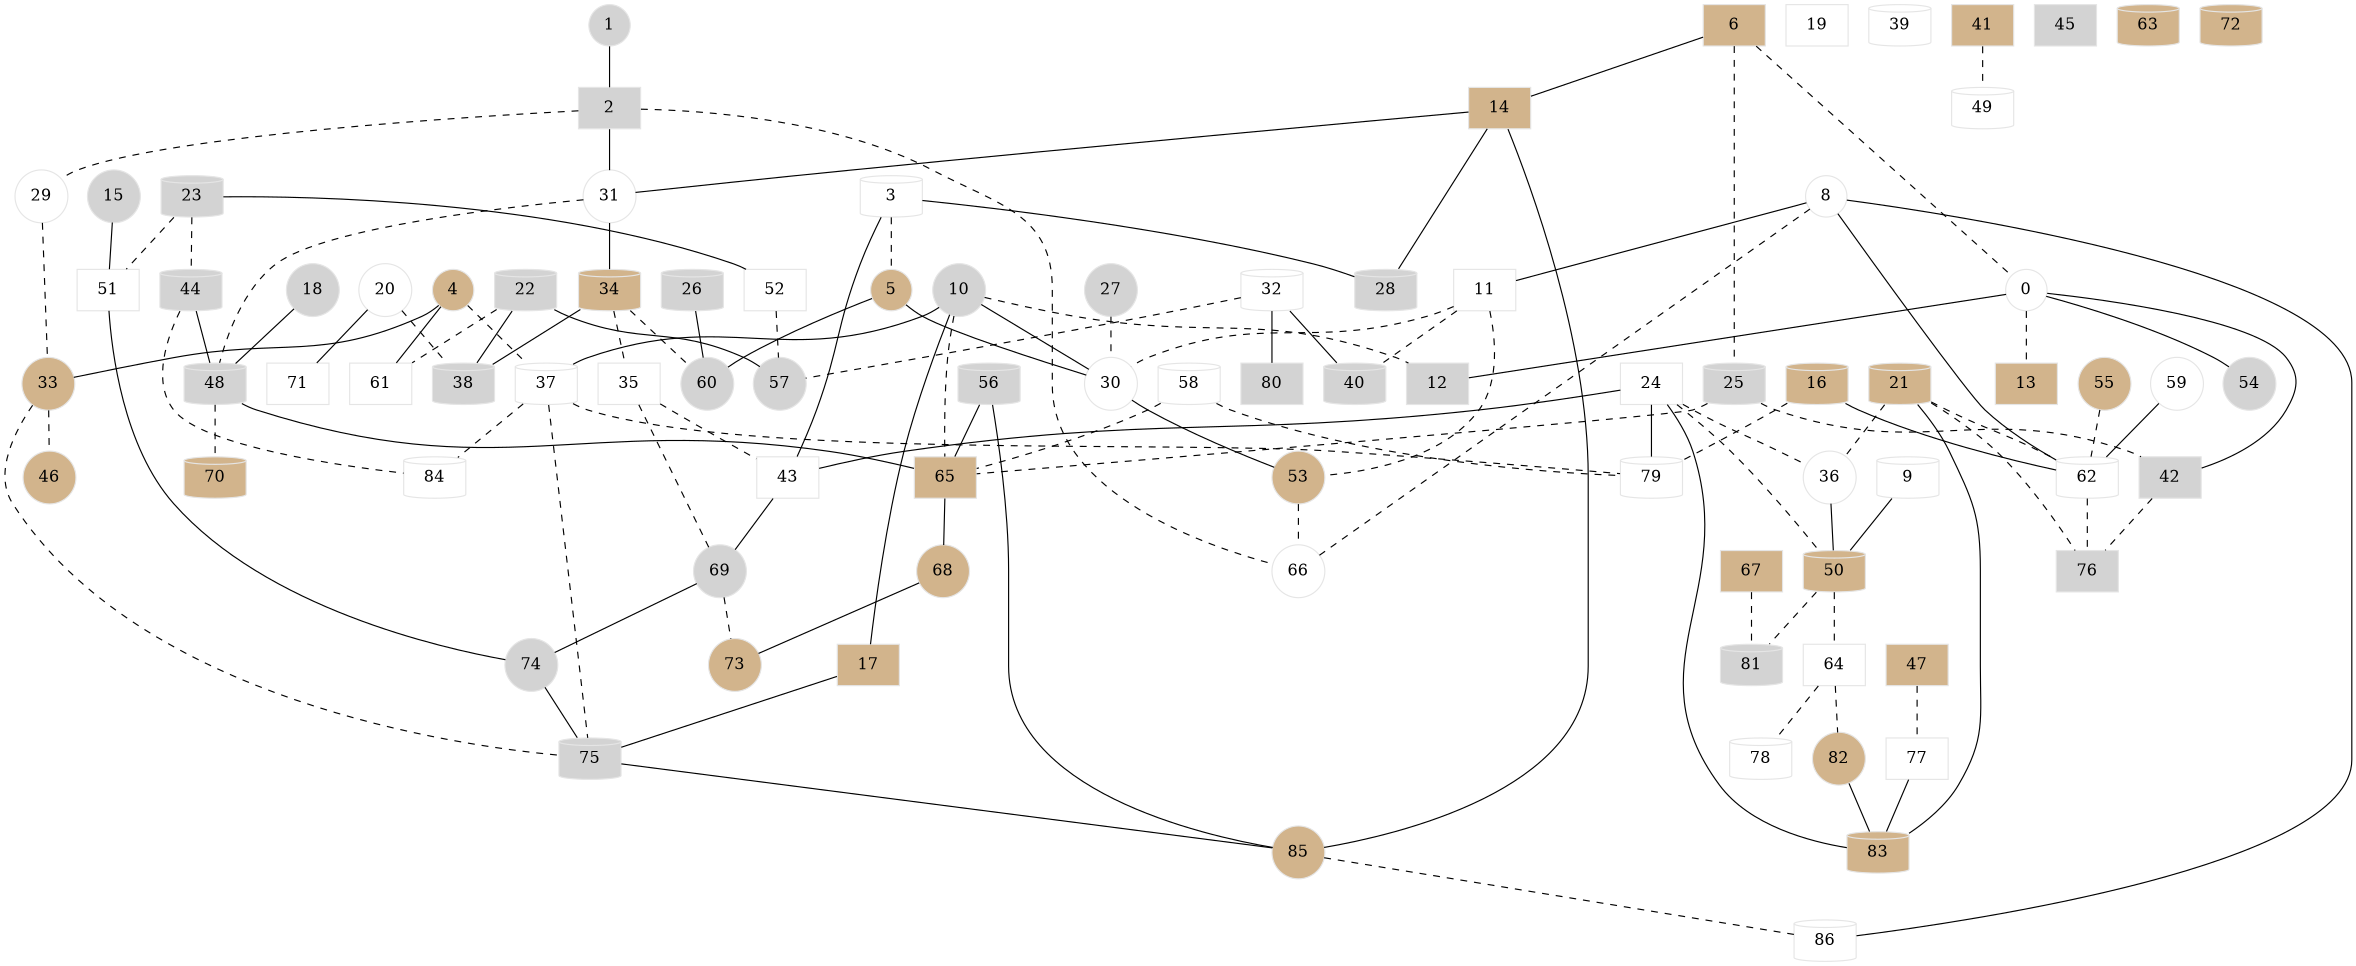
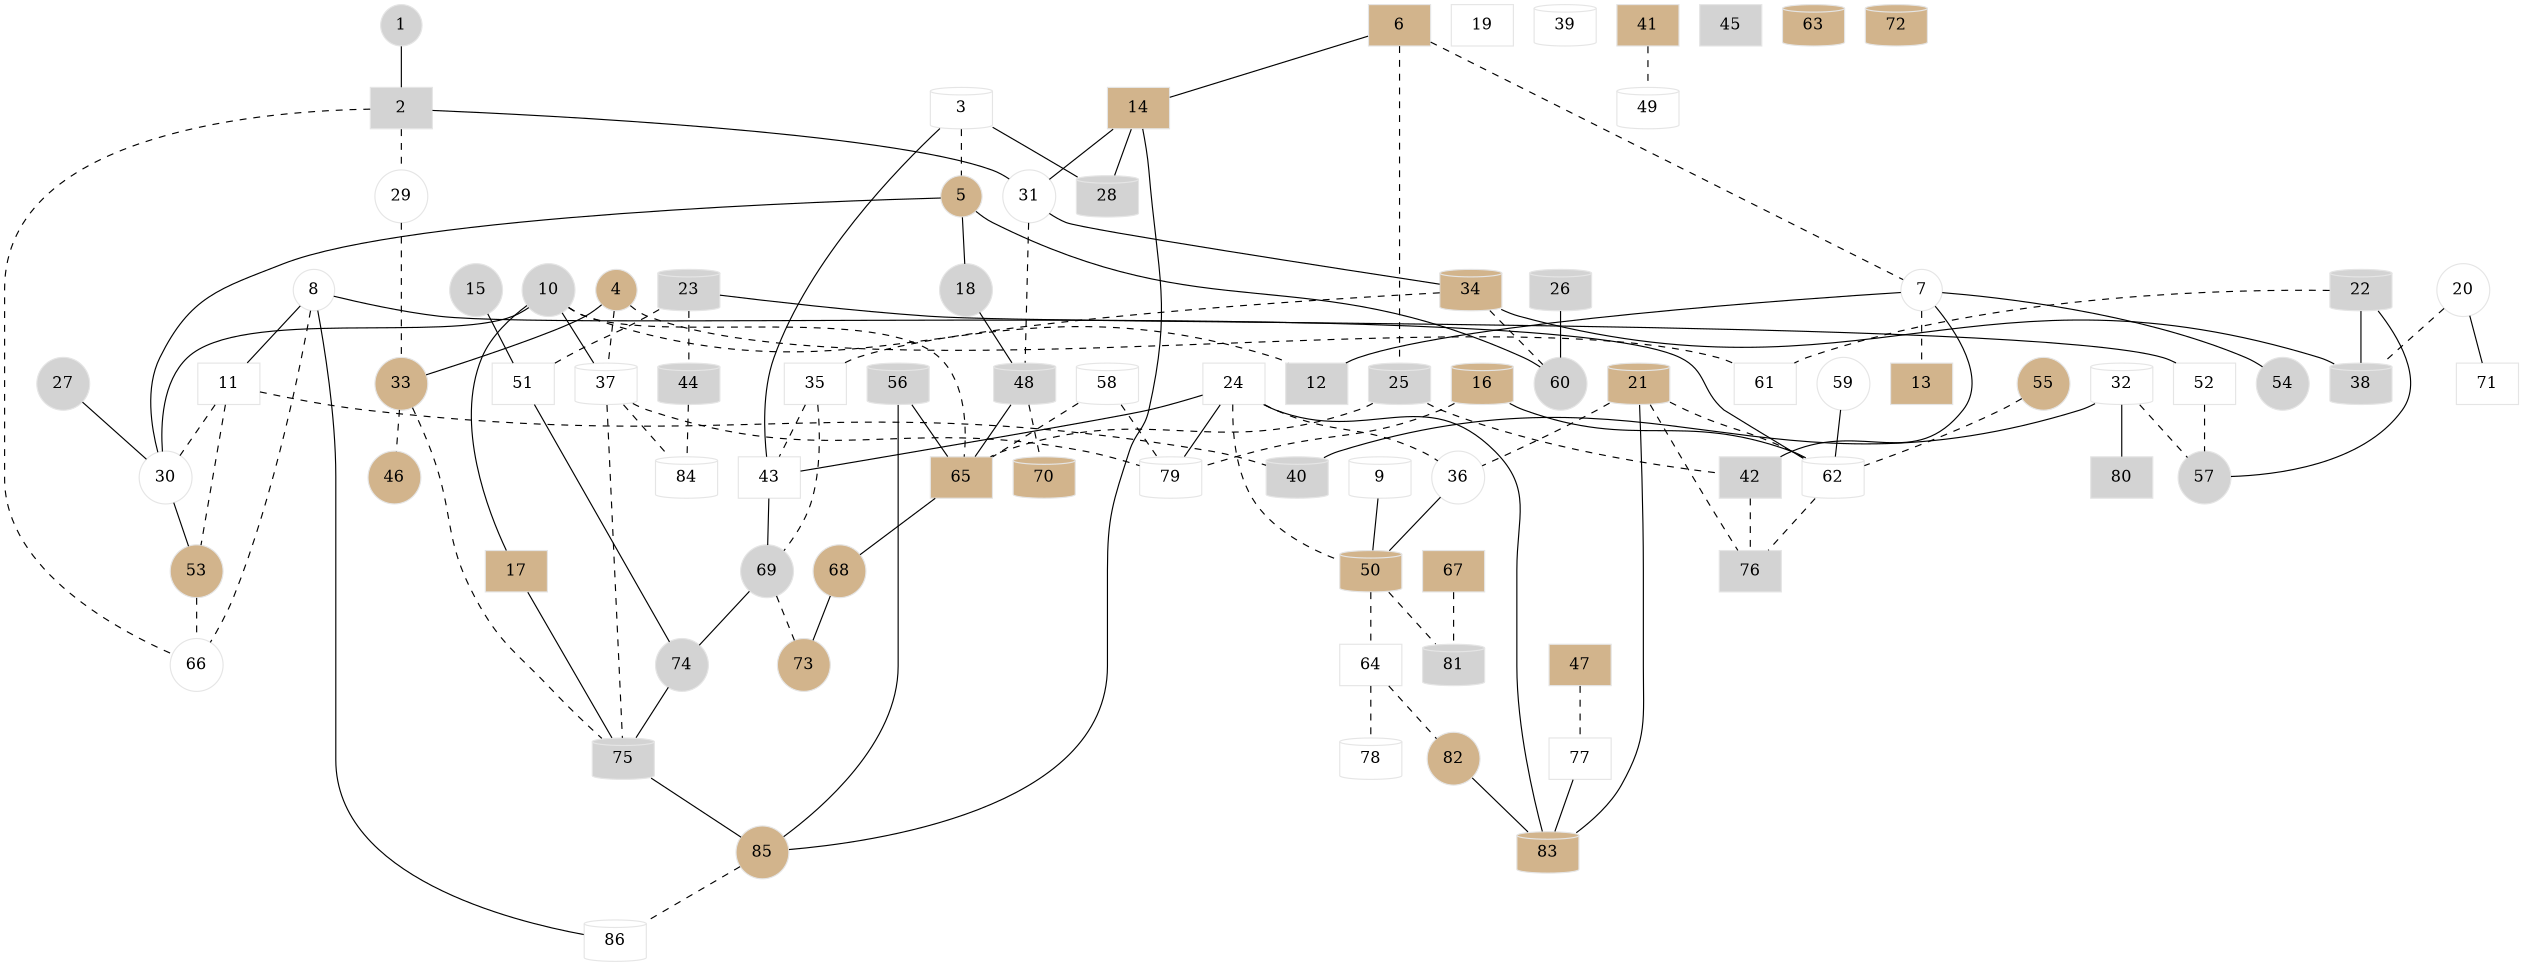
edge "5" -- "18": added
node "0": label "0" -> "7"
edge "44" -- "48": removed
edge "27" -- "30": style dashed -> solid
edge "4" -- "61": style solid -> dashed
